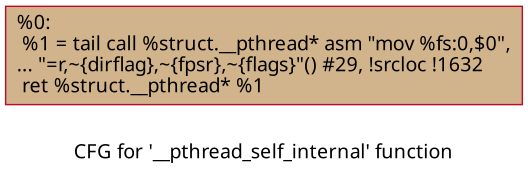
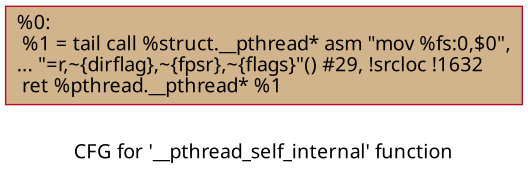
node "%0:": text "ret %struct.__pthread* %1" -> "ret %pthread.__pthread* %1"
